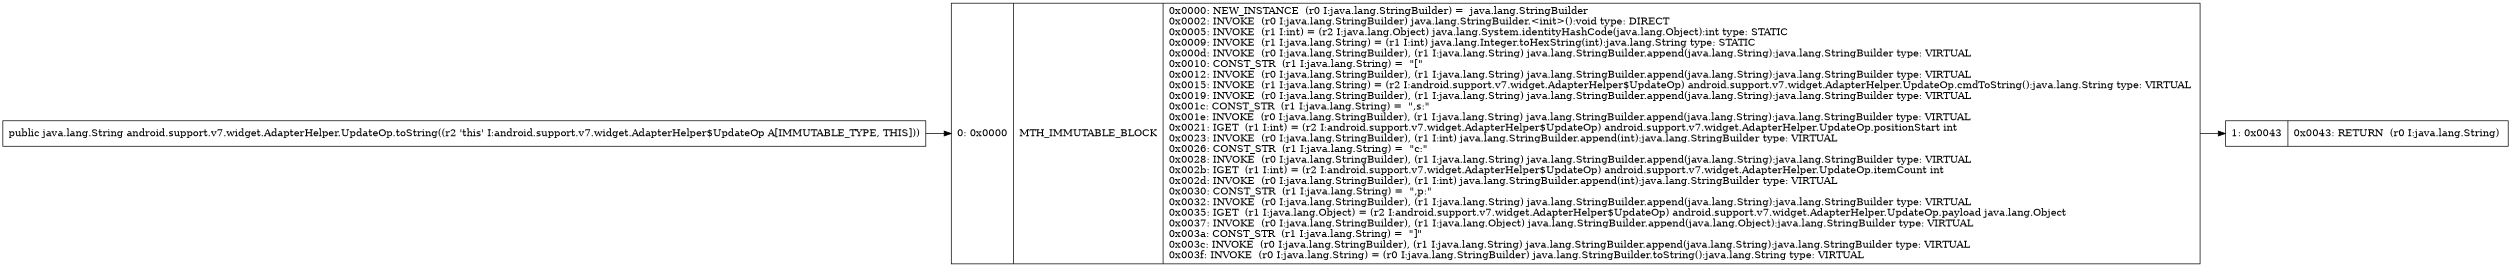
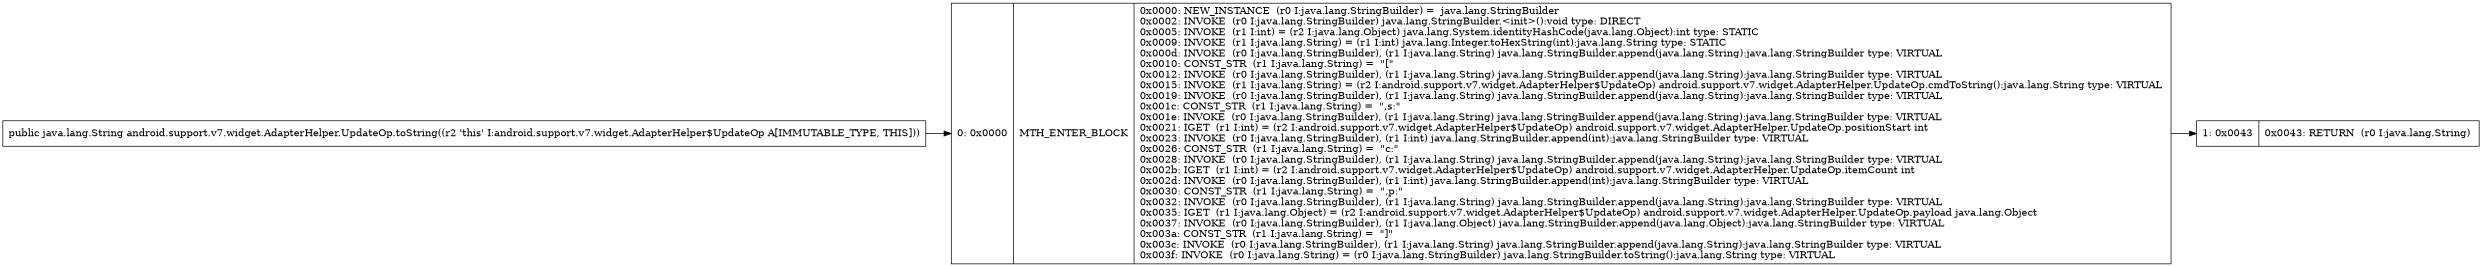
node "0: 0x0000": text "MTH_IMMUTABLE_BLOCK" -> "MTH_ENTER_BLOCK"
